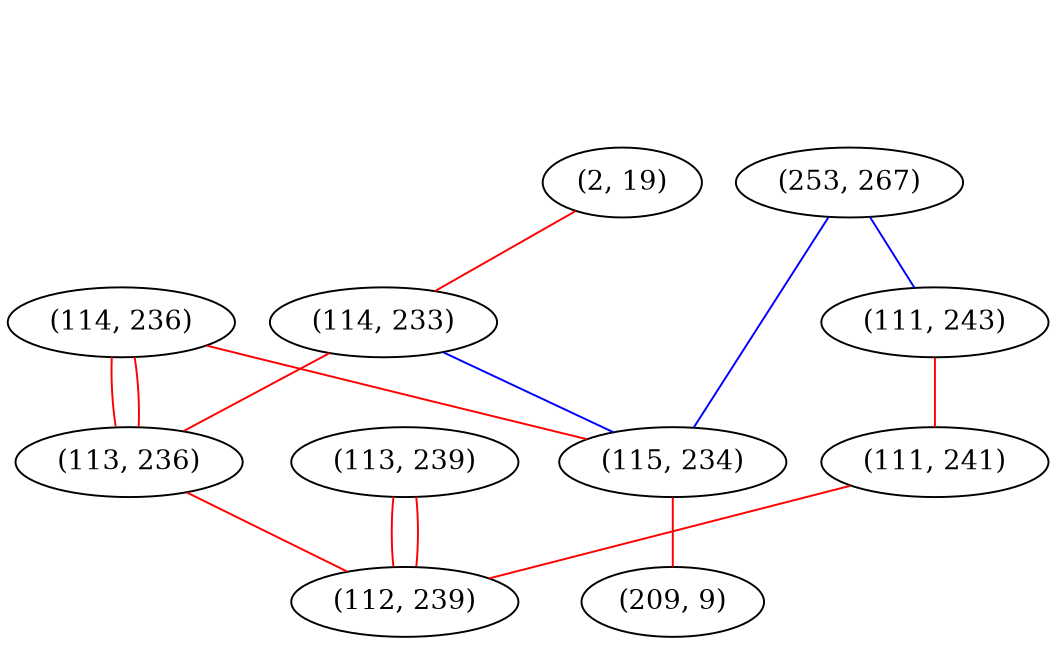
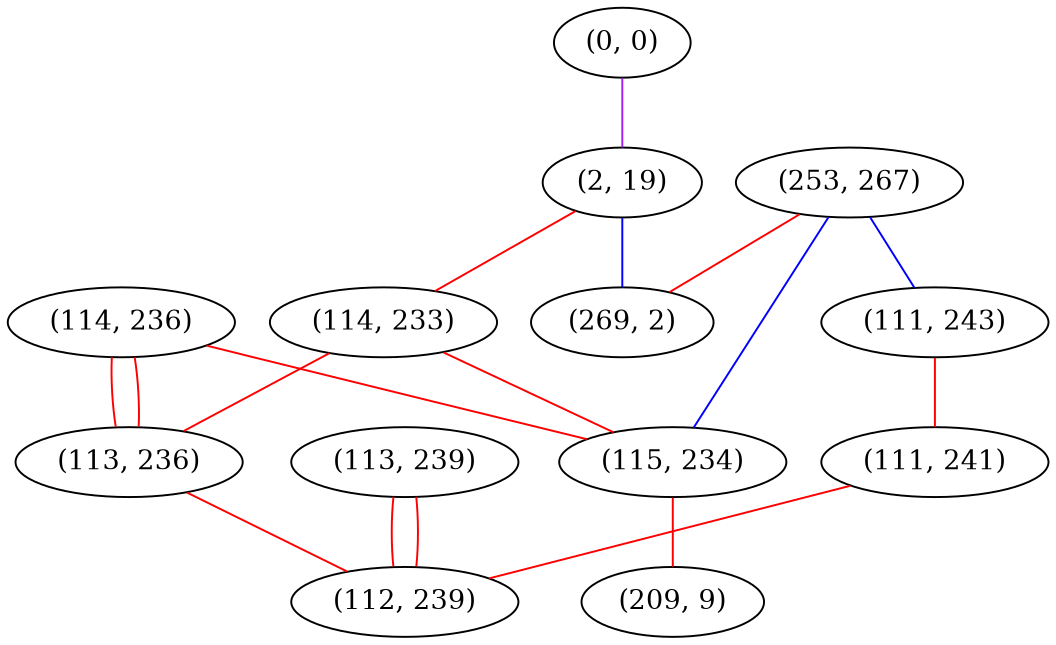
node "(0, 0)": added
node "(269, 2)": added
edge "(114, 233)" -- "(115, 234)": color blue -> red
